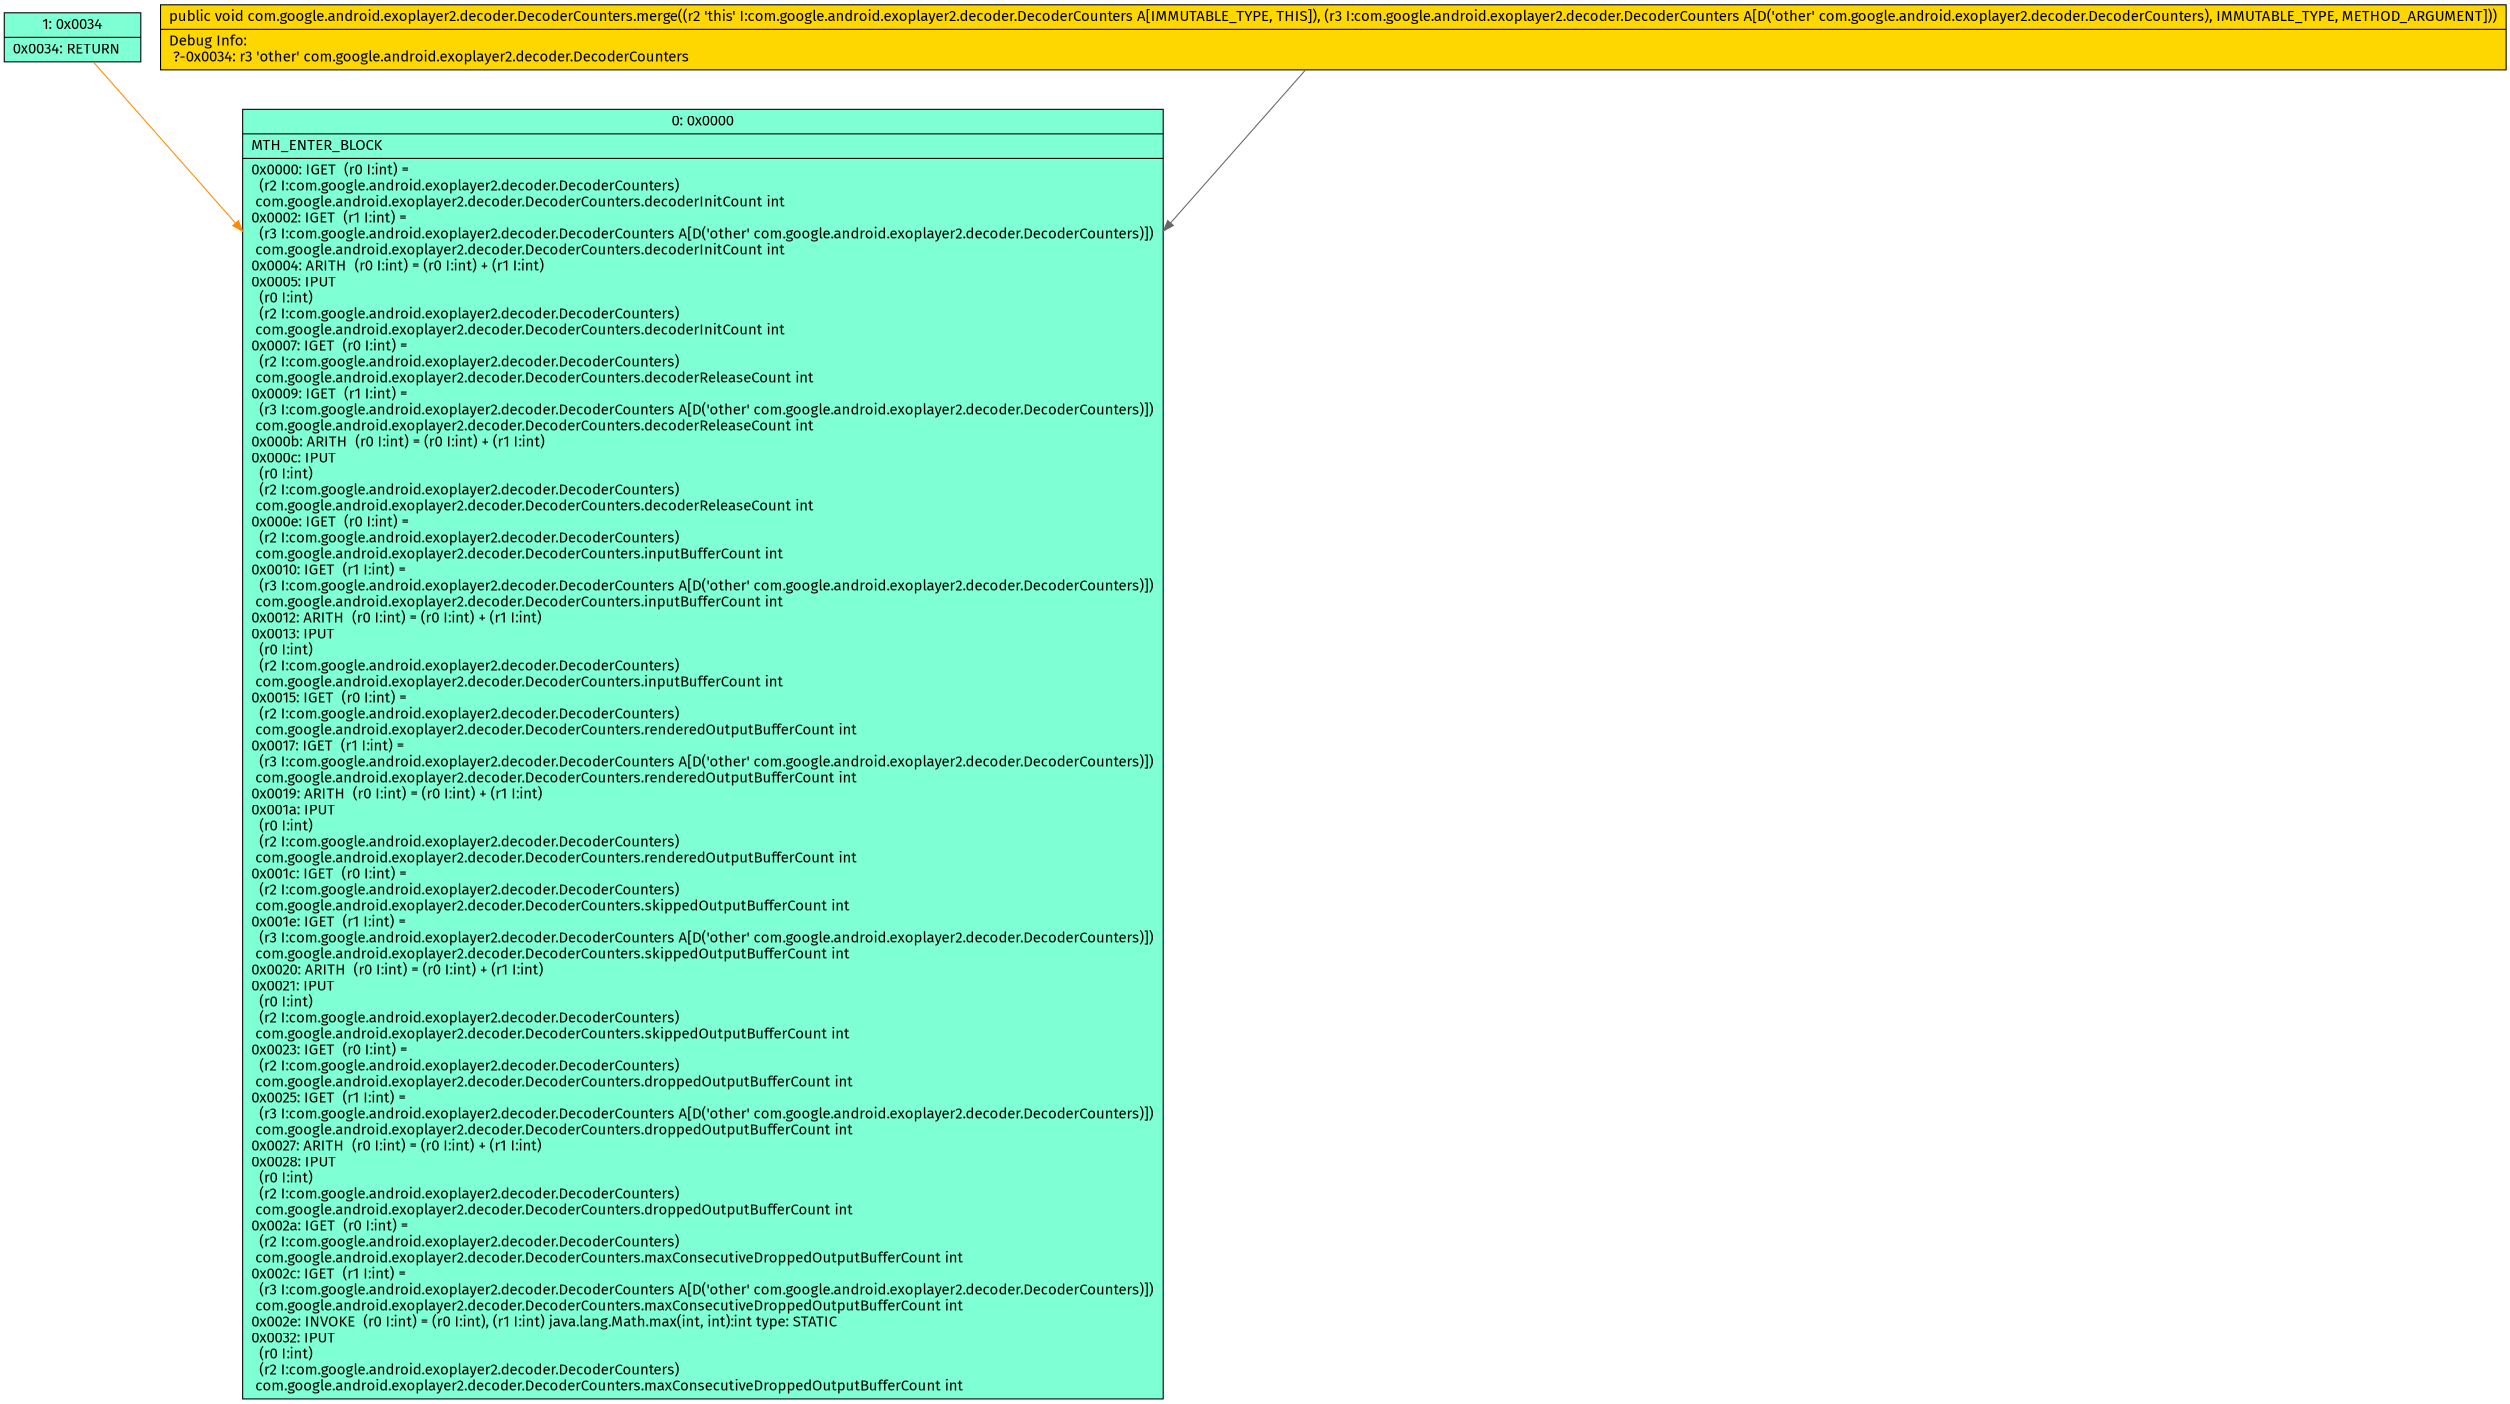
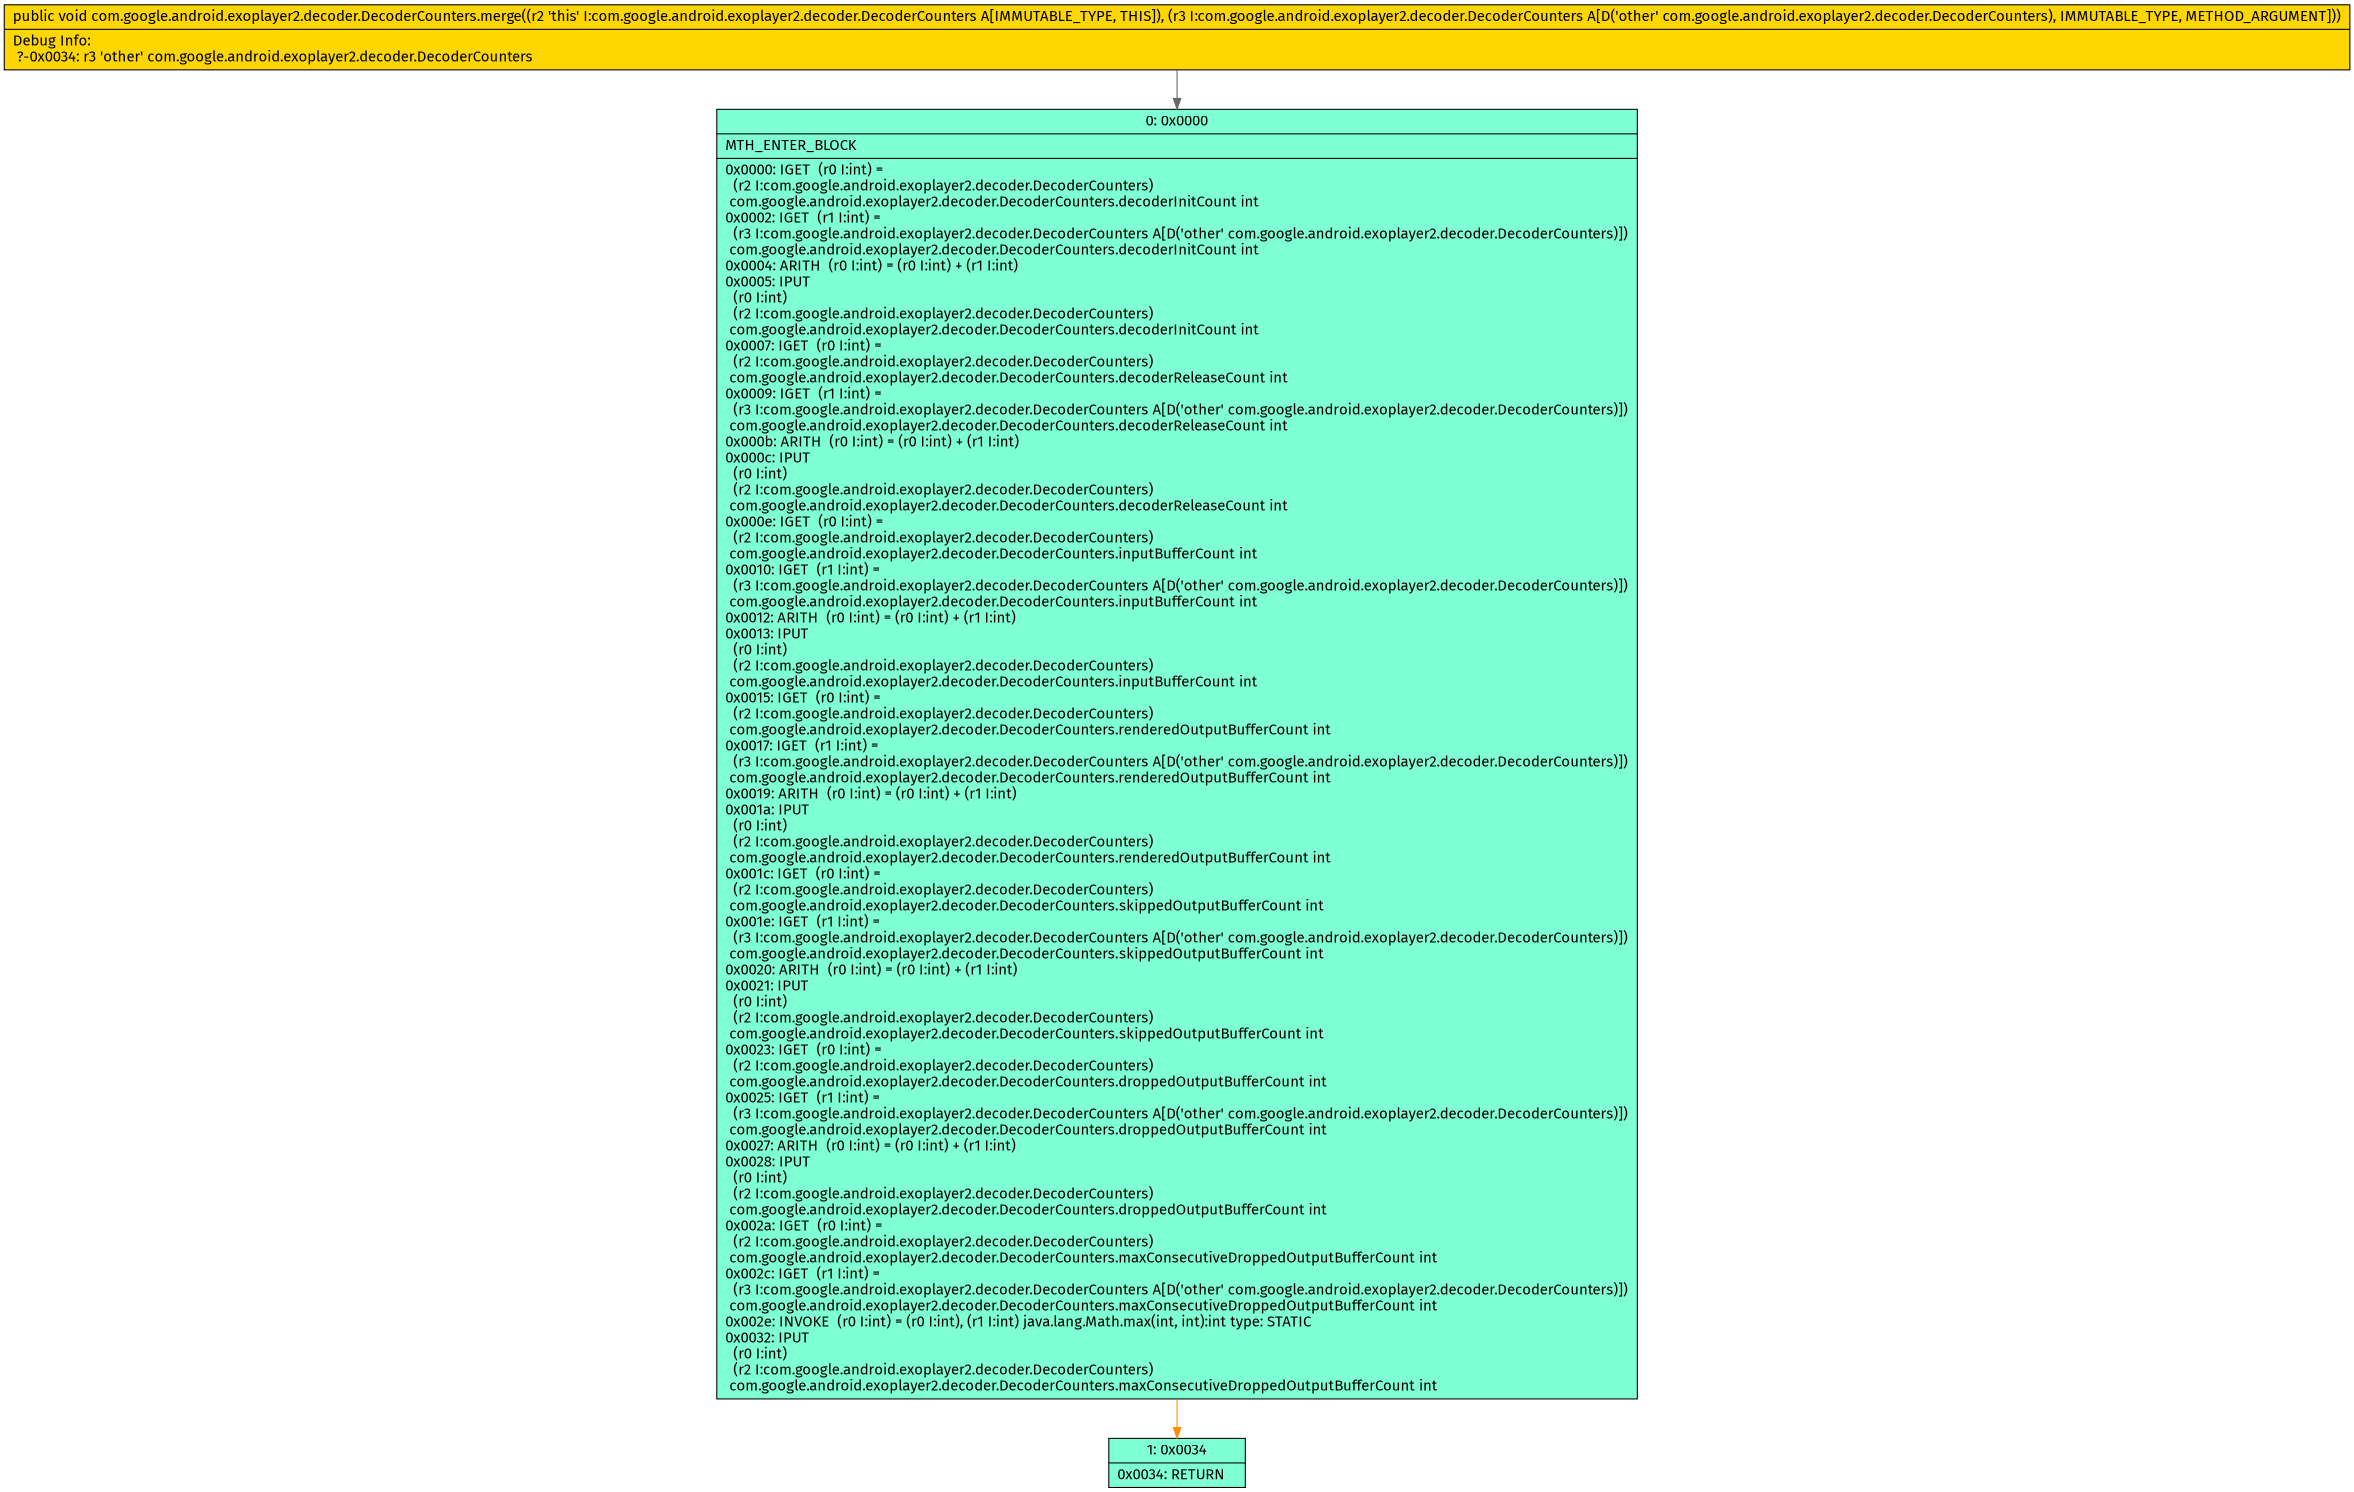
edge "1: 0x0034" -> "0: 0x0000": reversed
